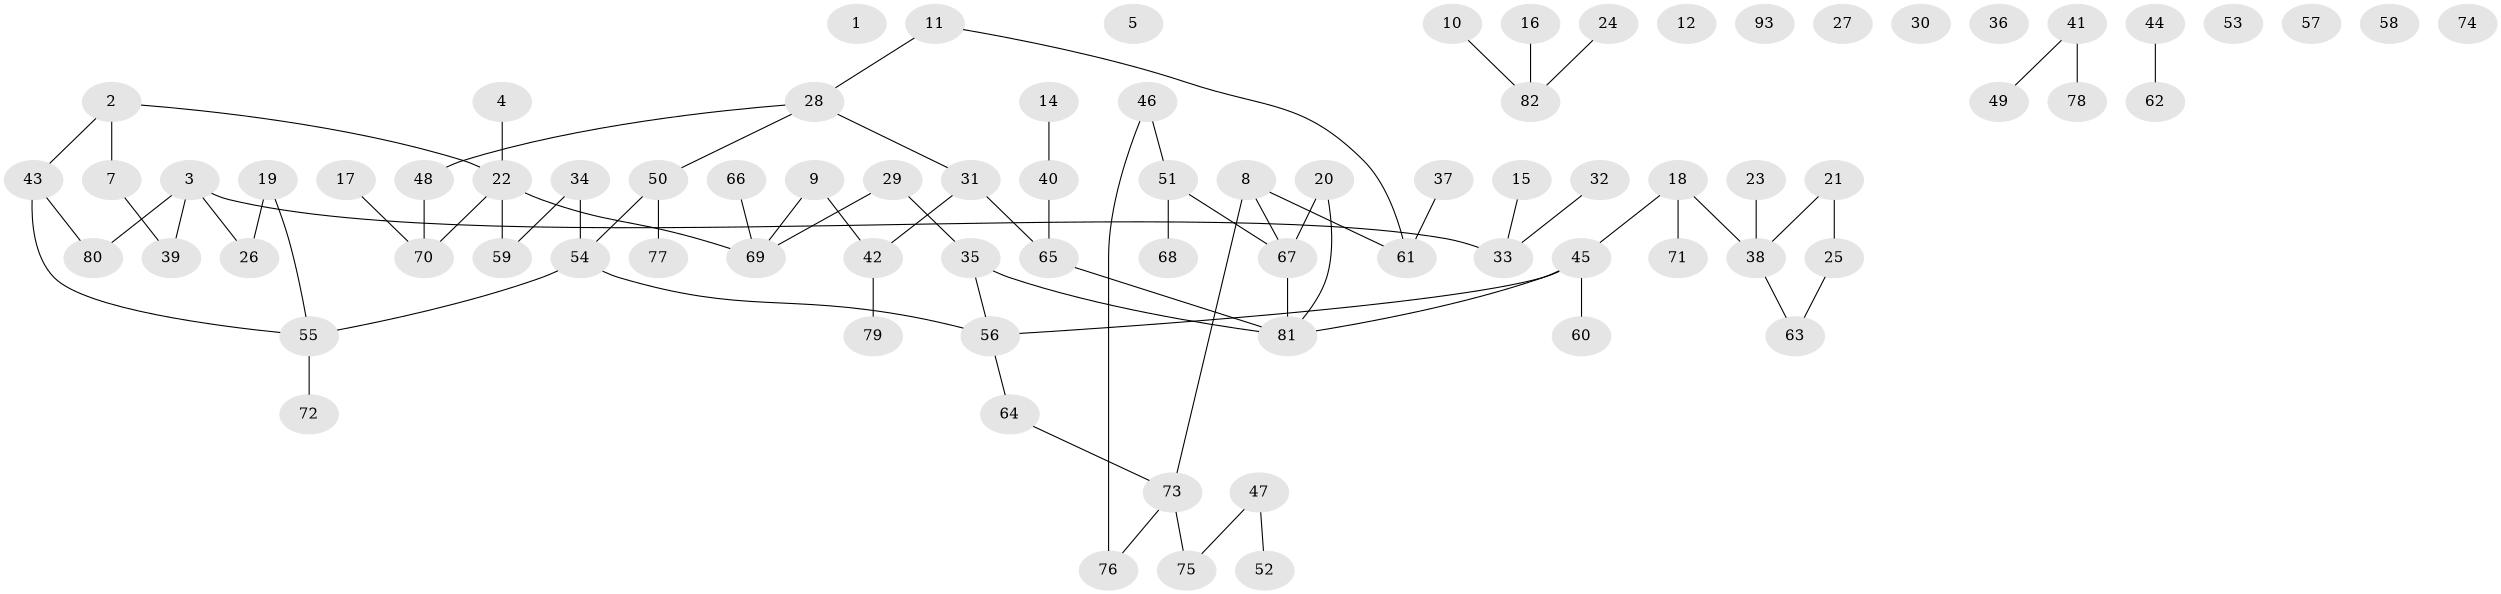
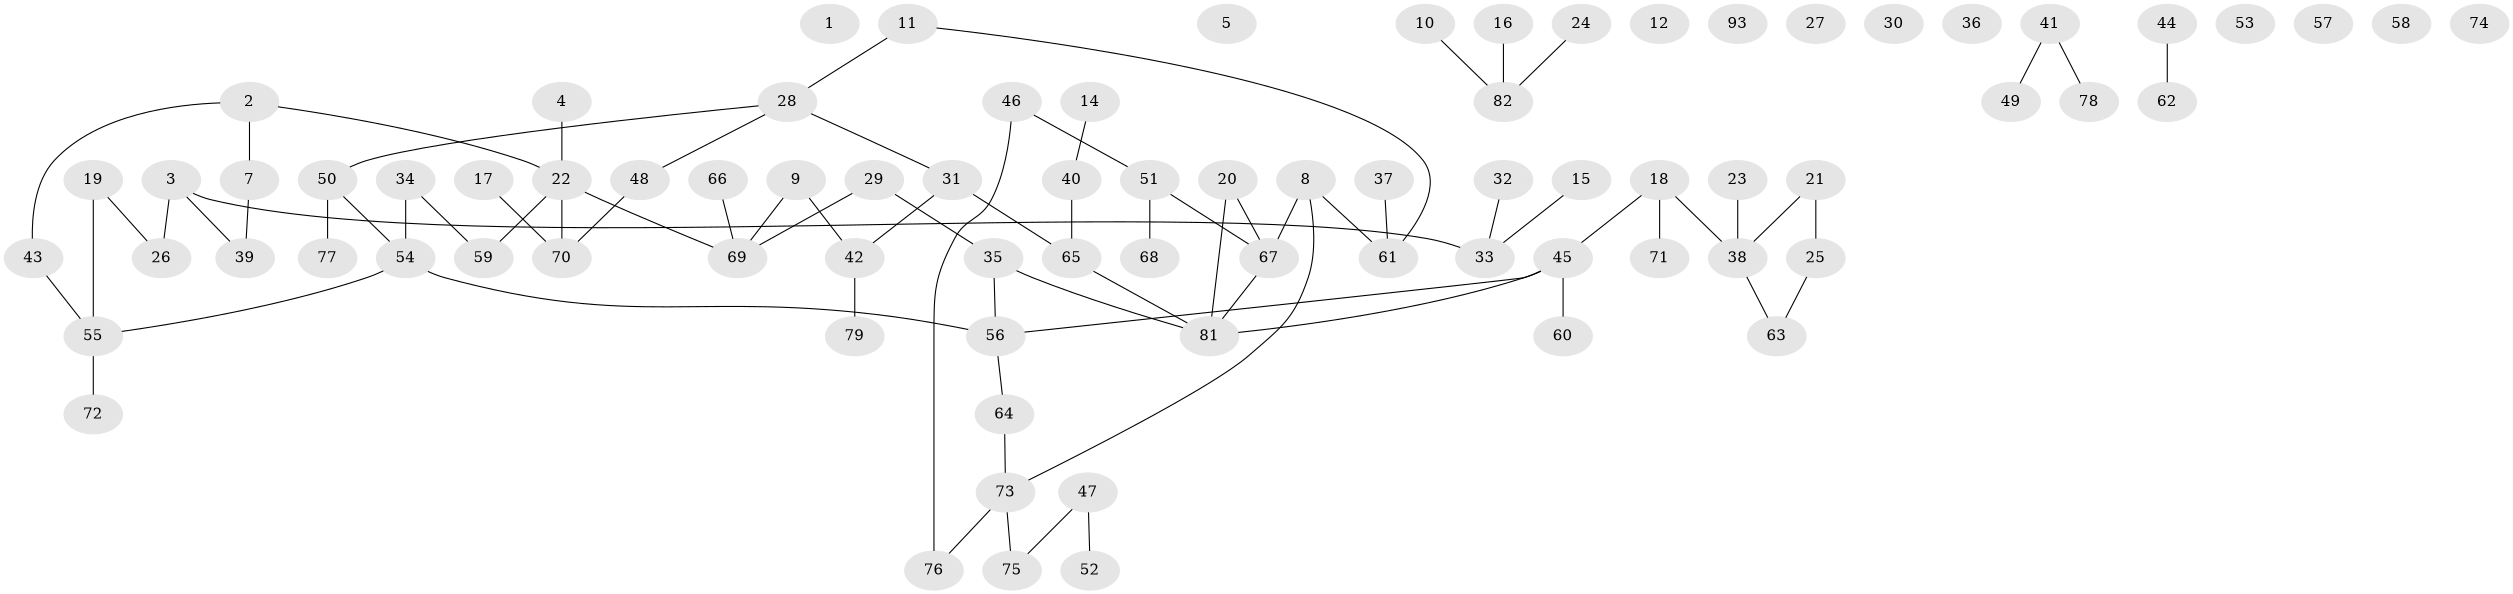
node "80": removed
